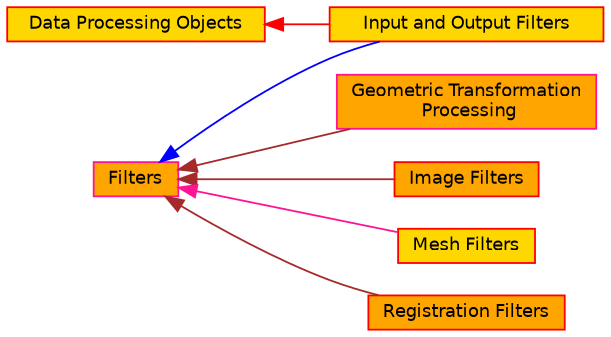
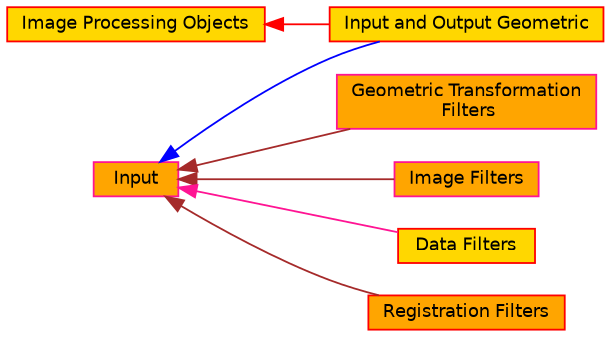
node "Data Processing Objects": label "Data Processing Objects" -> "Image Processing Objects"
node "Input and Output Filters": label "Input and Output Filters" -> "Input and Output Geometric"
node "Geometric Transformation Processing": label "Geometric Transformation Processing" -> "Geometric Transformation Filters"
node "Filters": label "Filters" -> "Input"
node "Image Filters": color red -> deeppink
node "Mesh Filters": label "Mesh Filters" -> "Data Filters"
